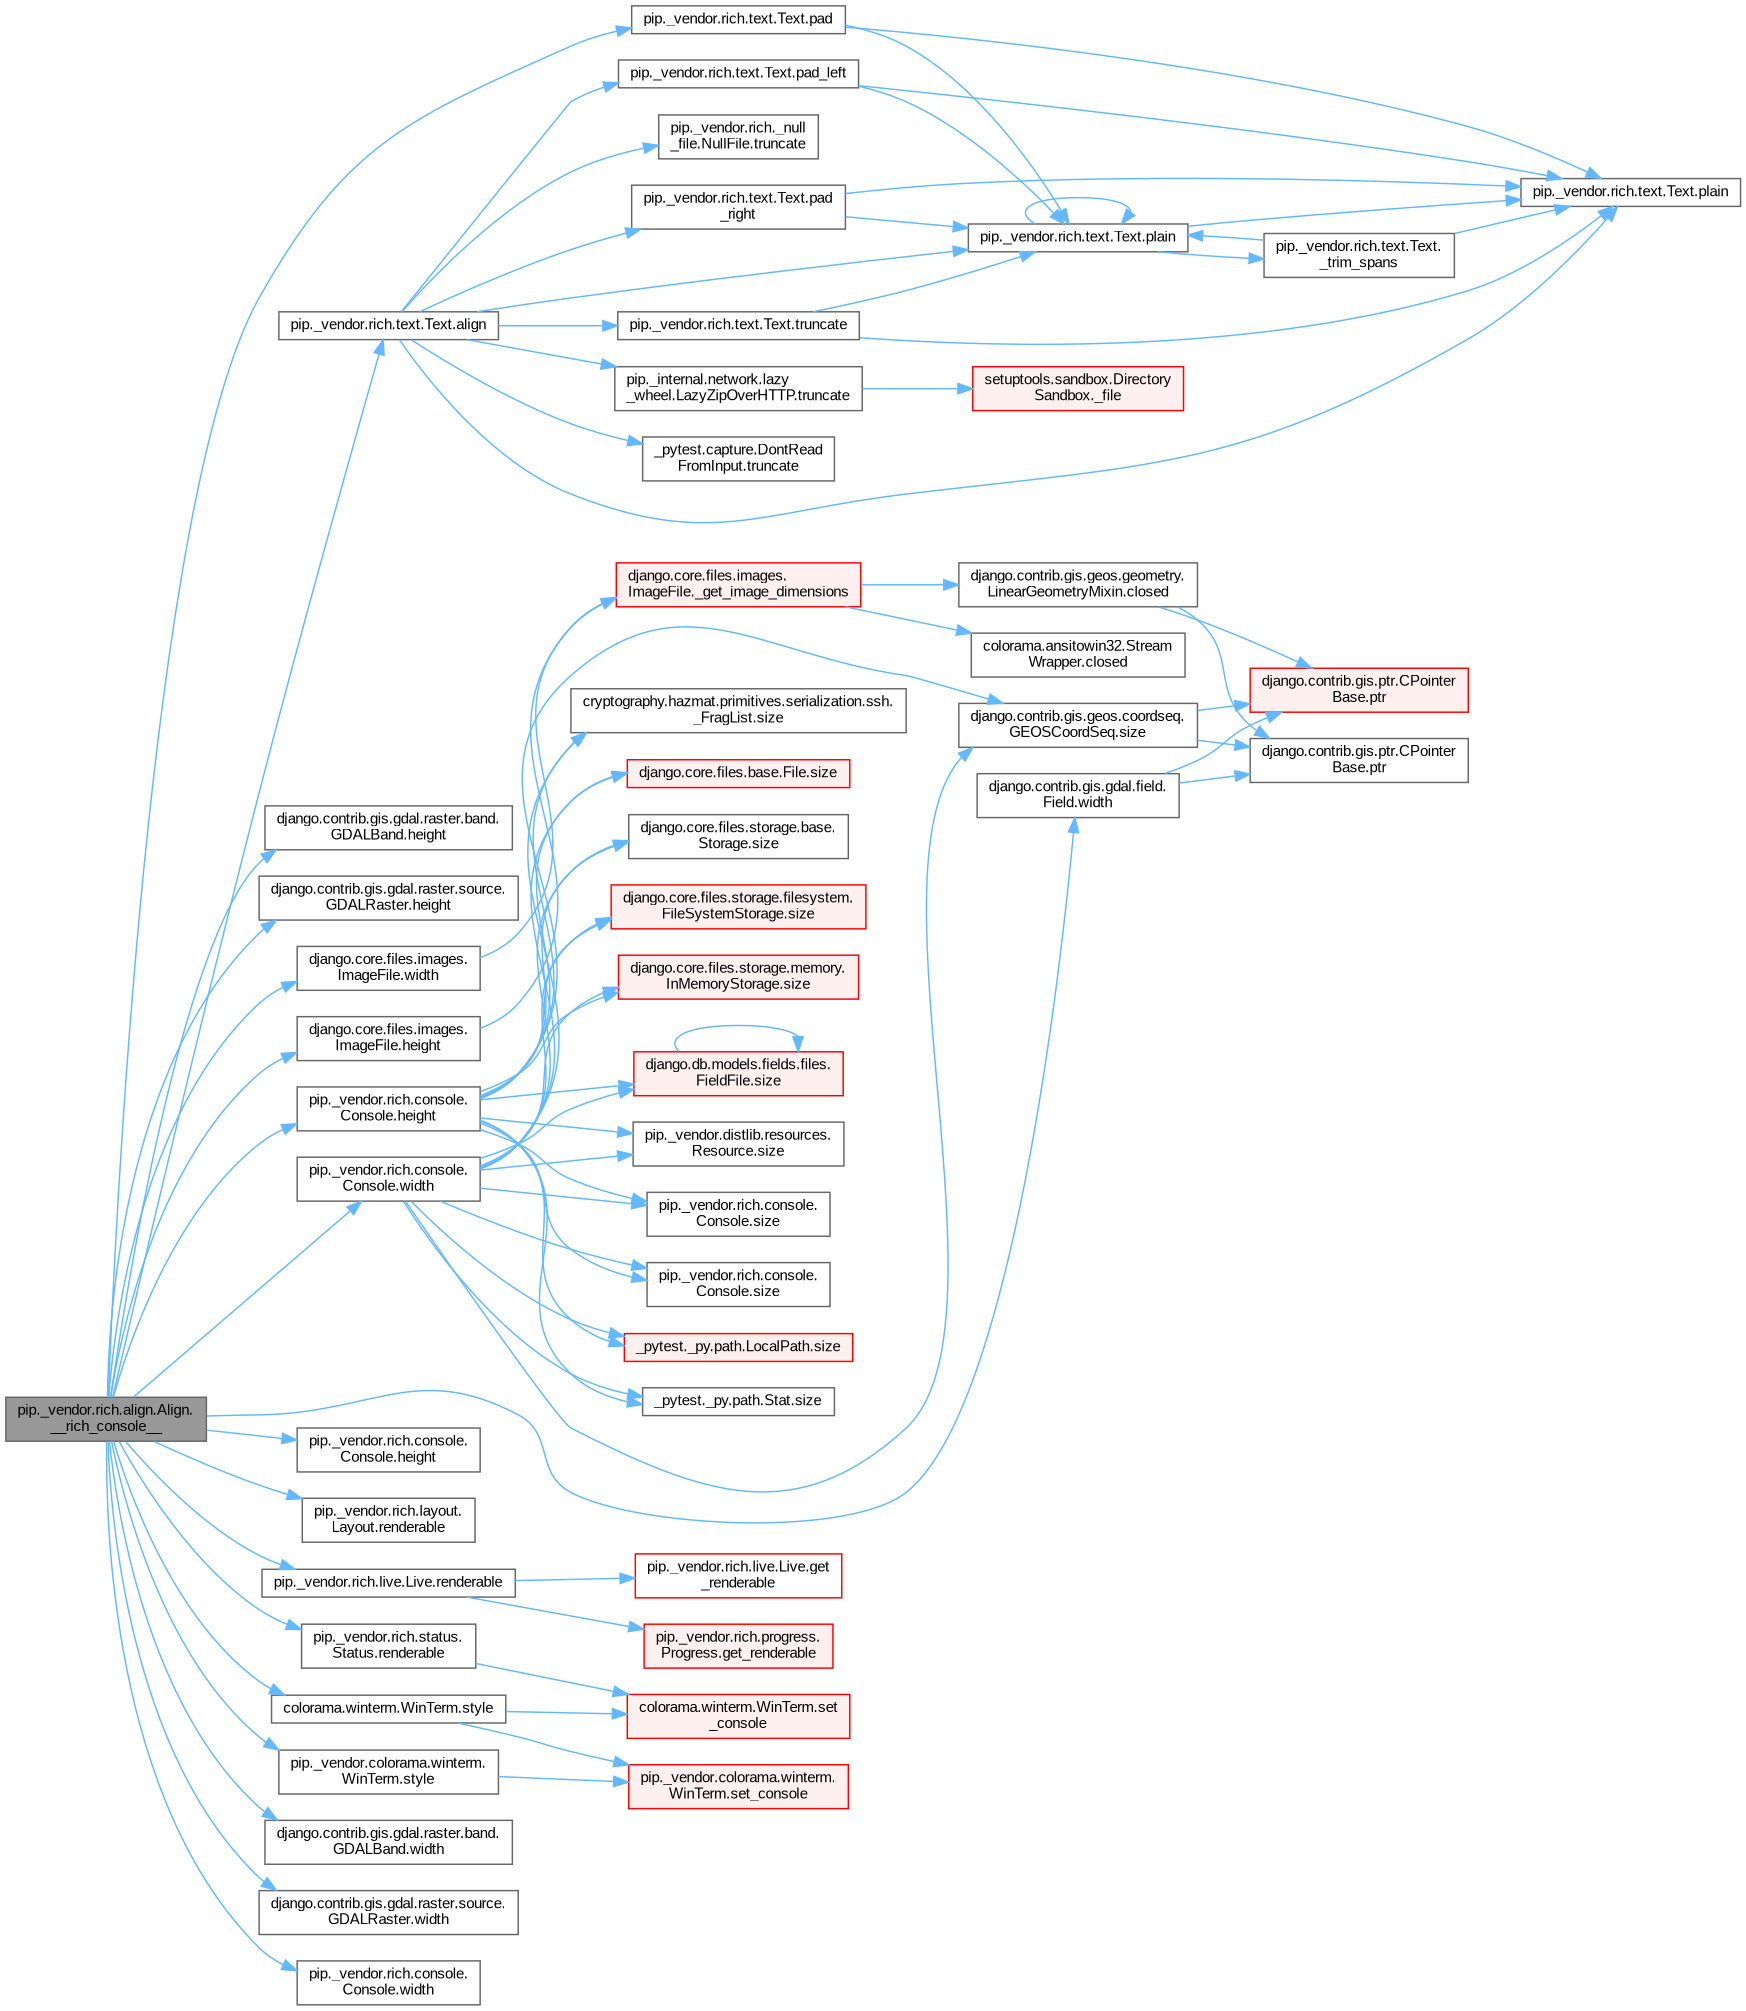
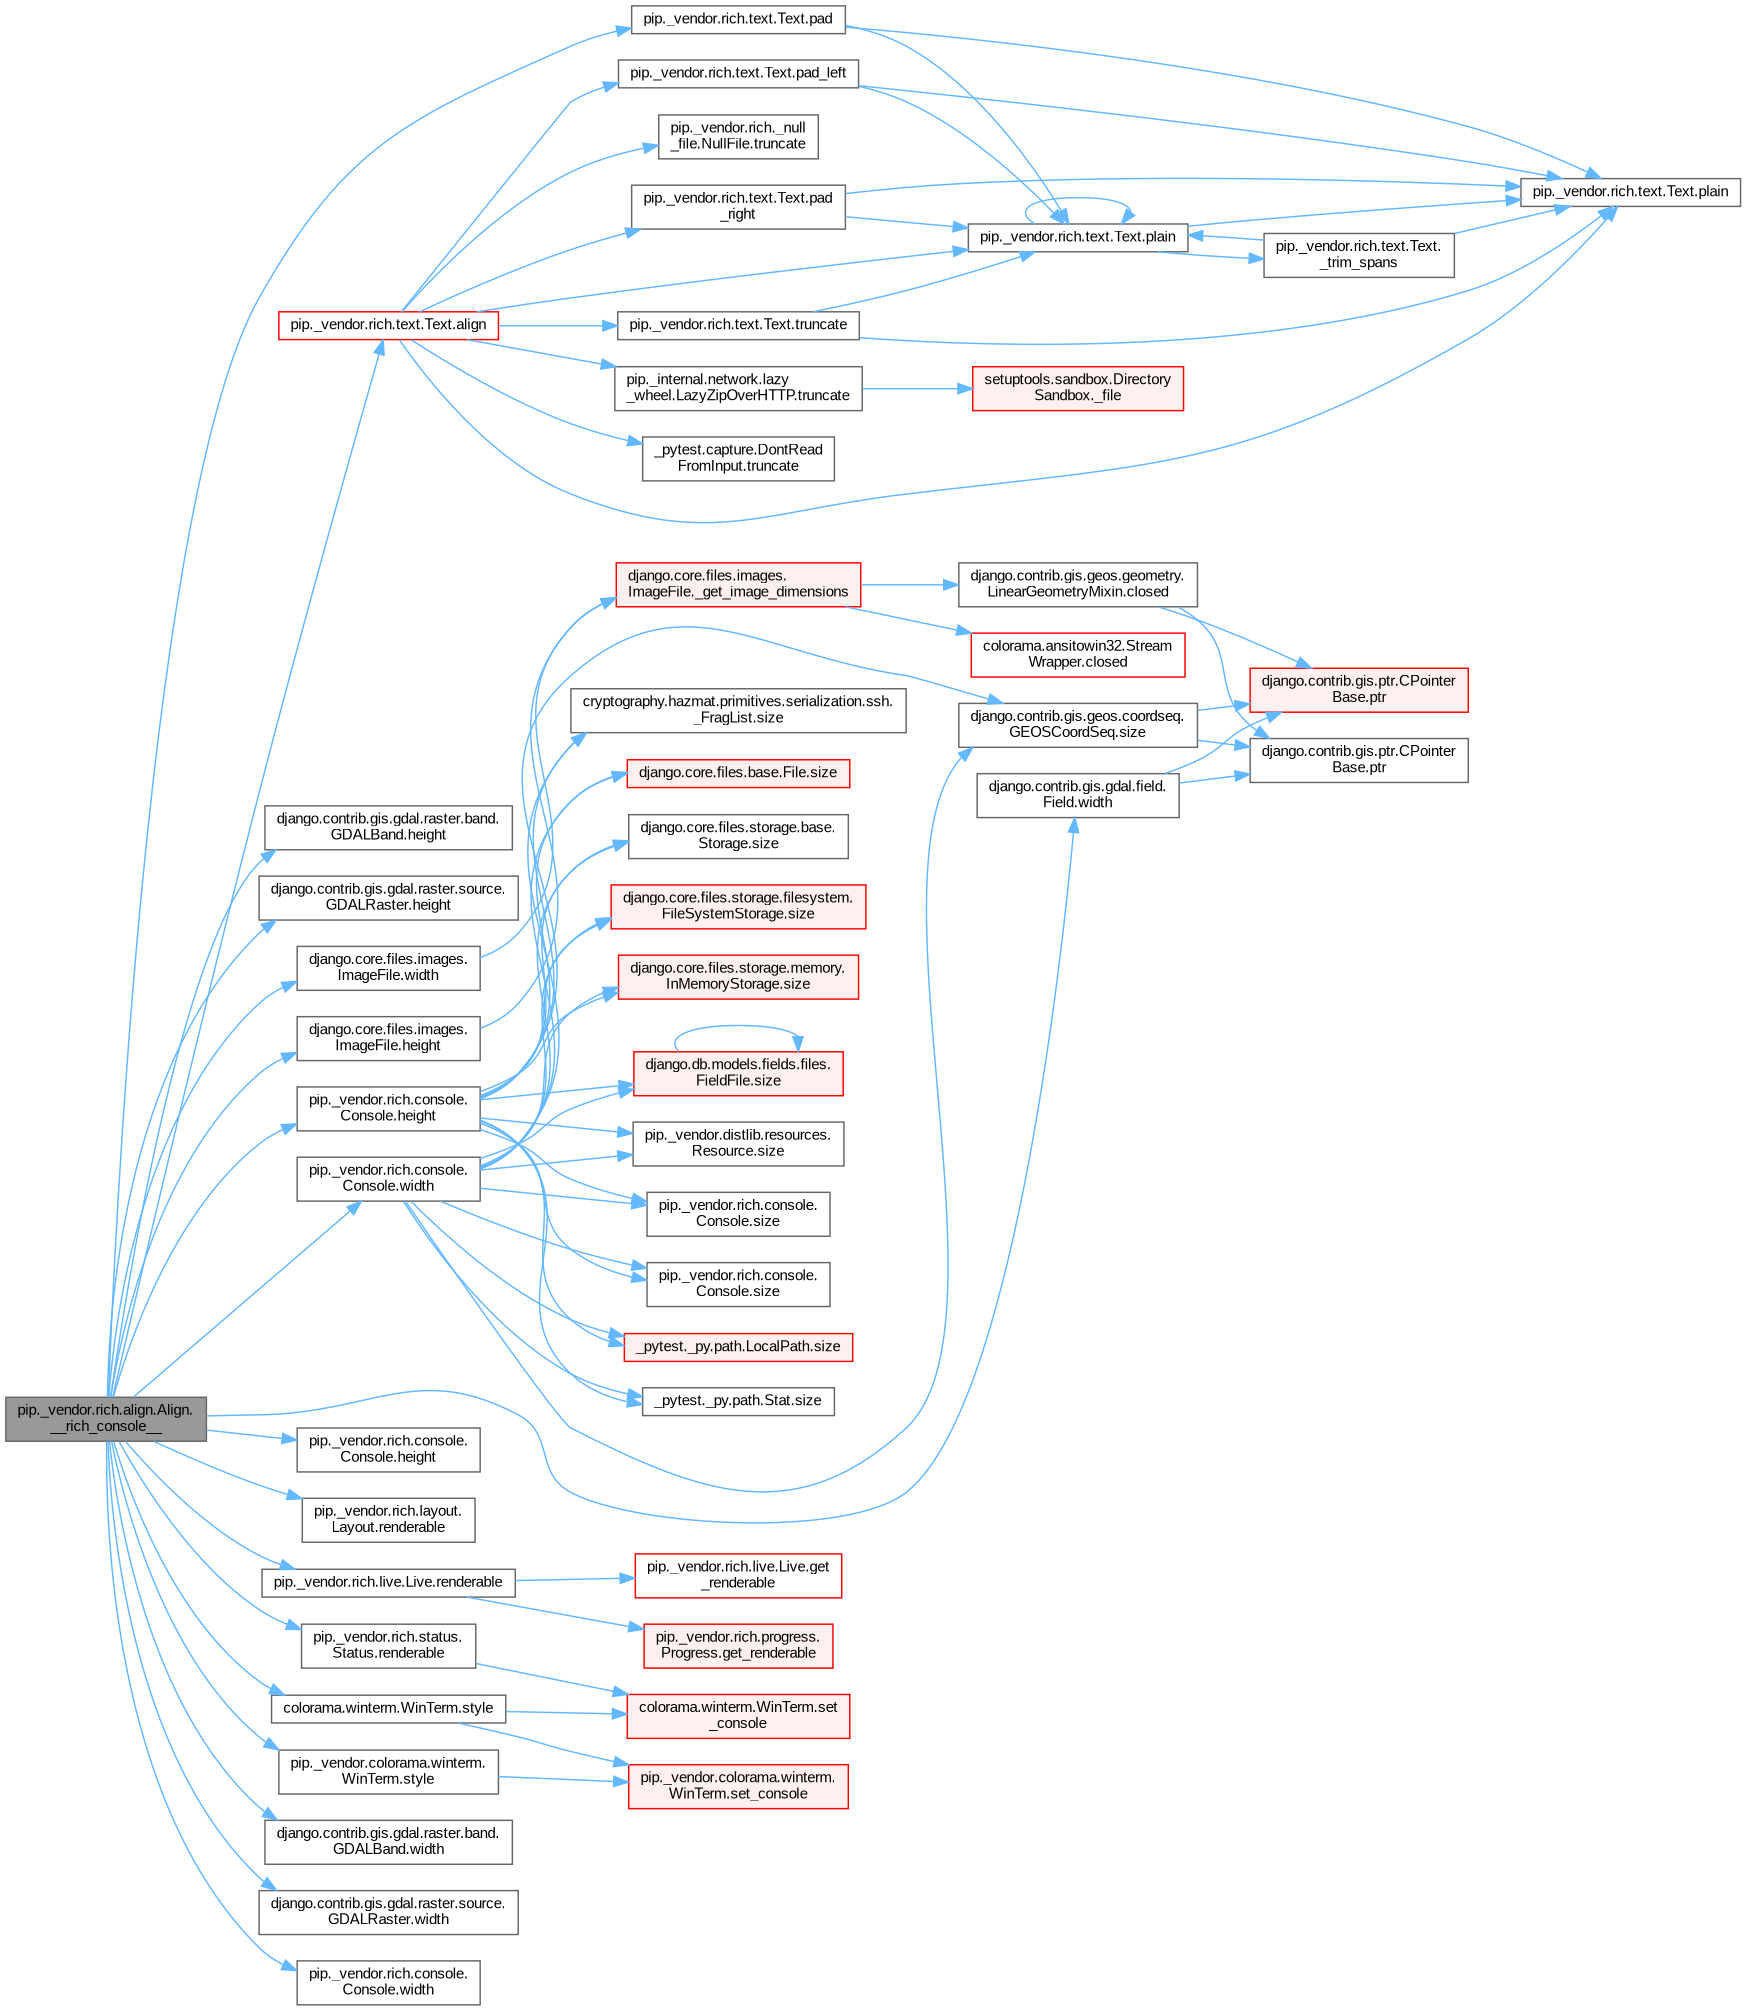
node "pip._vendor.rich.text.Text.align": color grey40 -> red
node "colorama.ansitowin32.Stream Wrapper.closed": color grey40 -> red
